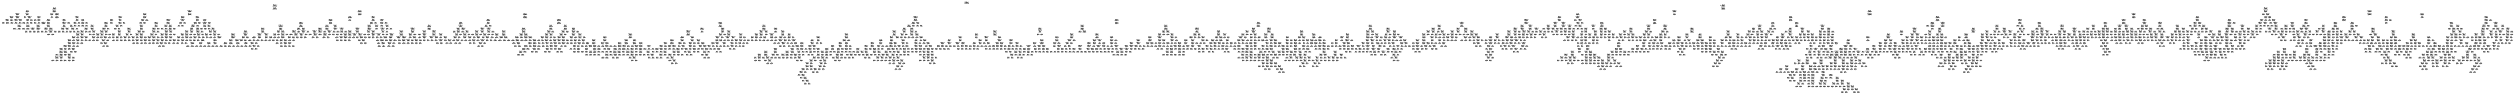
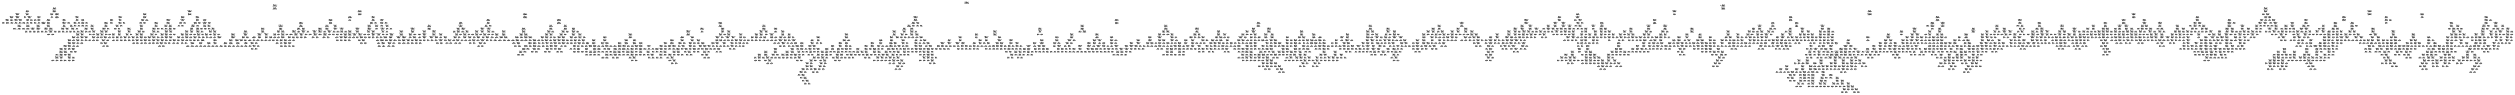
node "gini = 0.0 samples = 57 value = [88, 0]": removed
